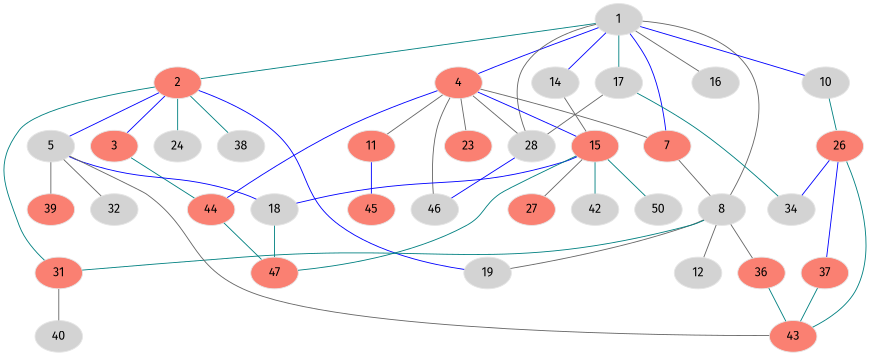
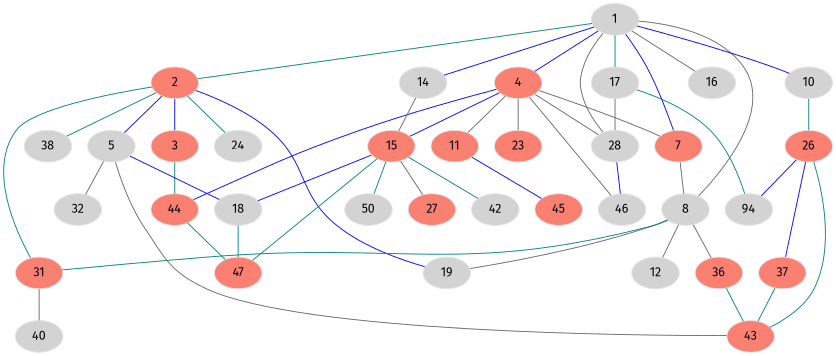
node "39": removed
node "34": label "34" -> "94"
